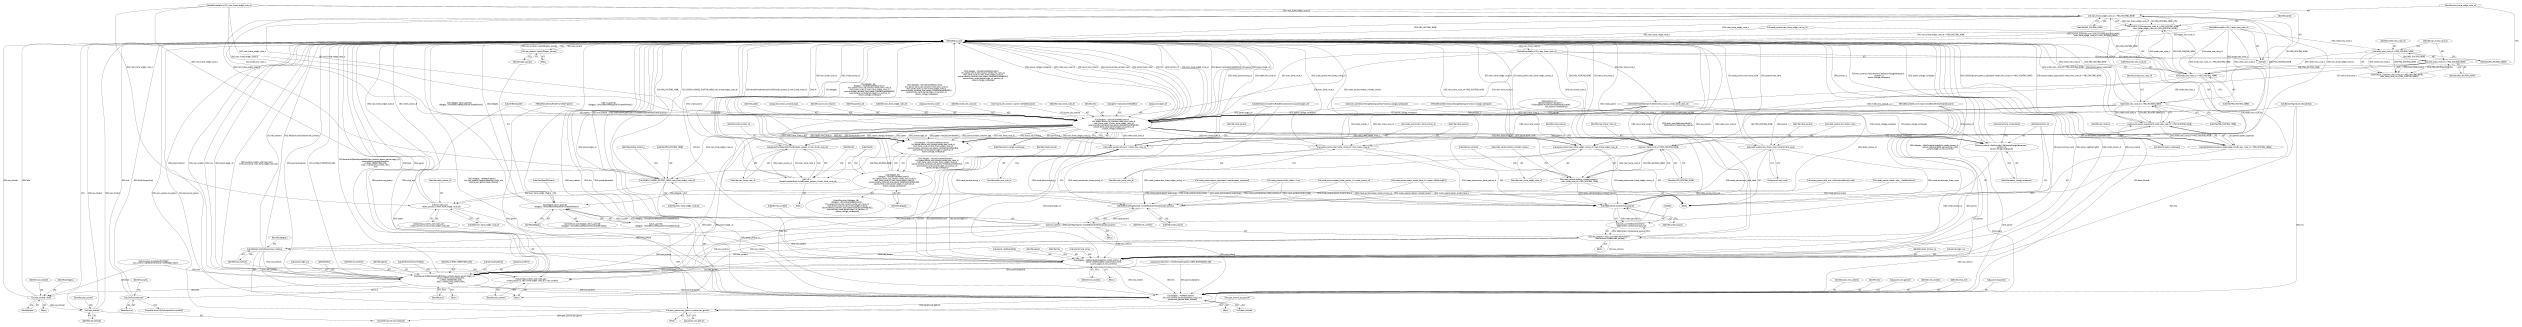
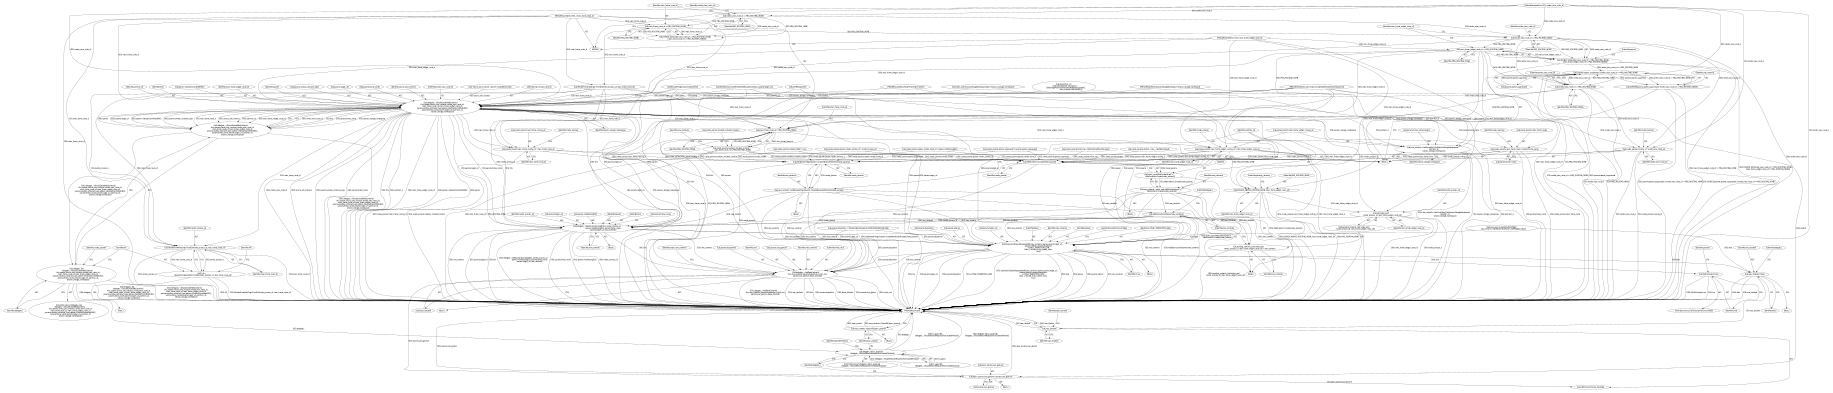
edge "(Call,main_frame_widget_route_id == MSG_ROUTING_NONE)" -> "(Call,create_params.routing_id = render_view_route_id)": now "(MethodParameterIn,int32_t render_view_route_id)" -> "(Call,create_params.routing_id = render_view_route_id)"
edge "(MethodReturn,void)" -> "(MethodParameterIn,int32_t main_frame_route_id)": reversed
edge "(MethodParameterIn,int32_t main_frame_route_id)" -> "(Call,main_frame_route_id != MSG_ROUTING_NONE)": label "DDG: main_frame_route_id" -> "CFG: "
